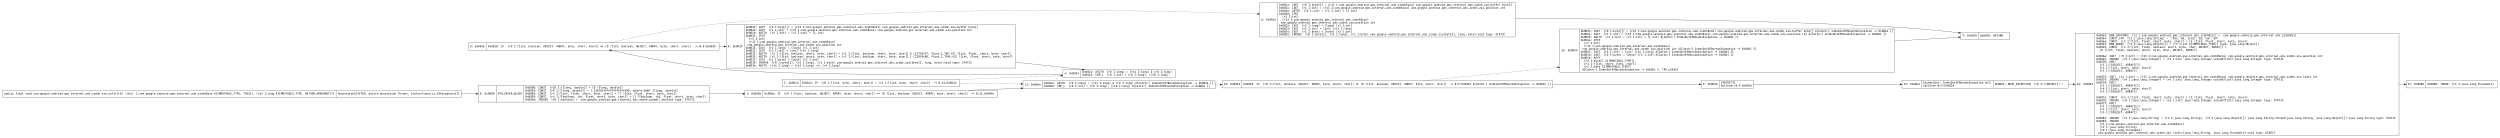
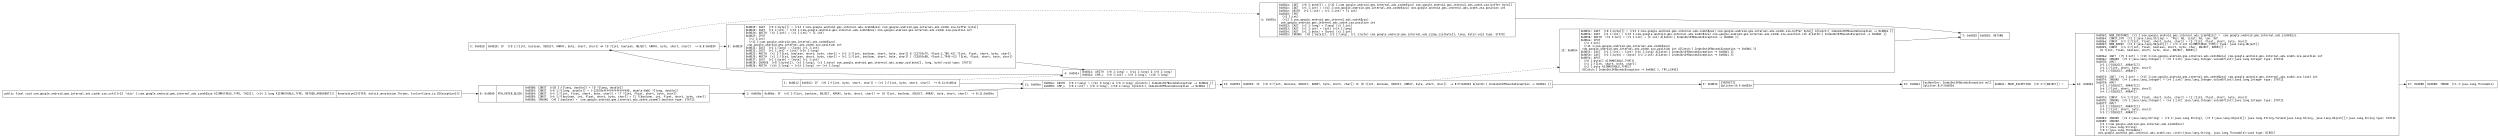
edge "3: 0x0012" -> "11: 0x004e": style dashed -> solid
